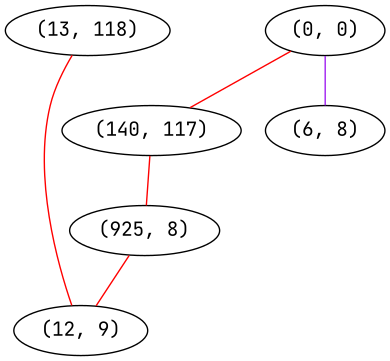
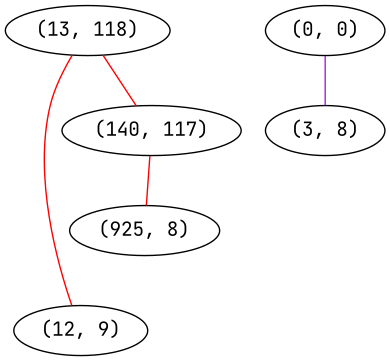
edge "(0, 0)" -- "(140, 117)": now "(13, 118)" -- "(140, 117)"
node "(6, 8)": label "(6, 8)" -> "(3, 8)"
edge "(925, 8)" -- "(12, 9)": removed
